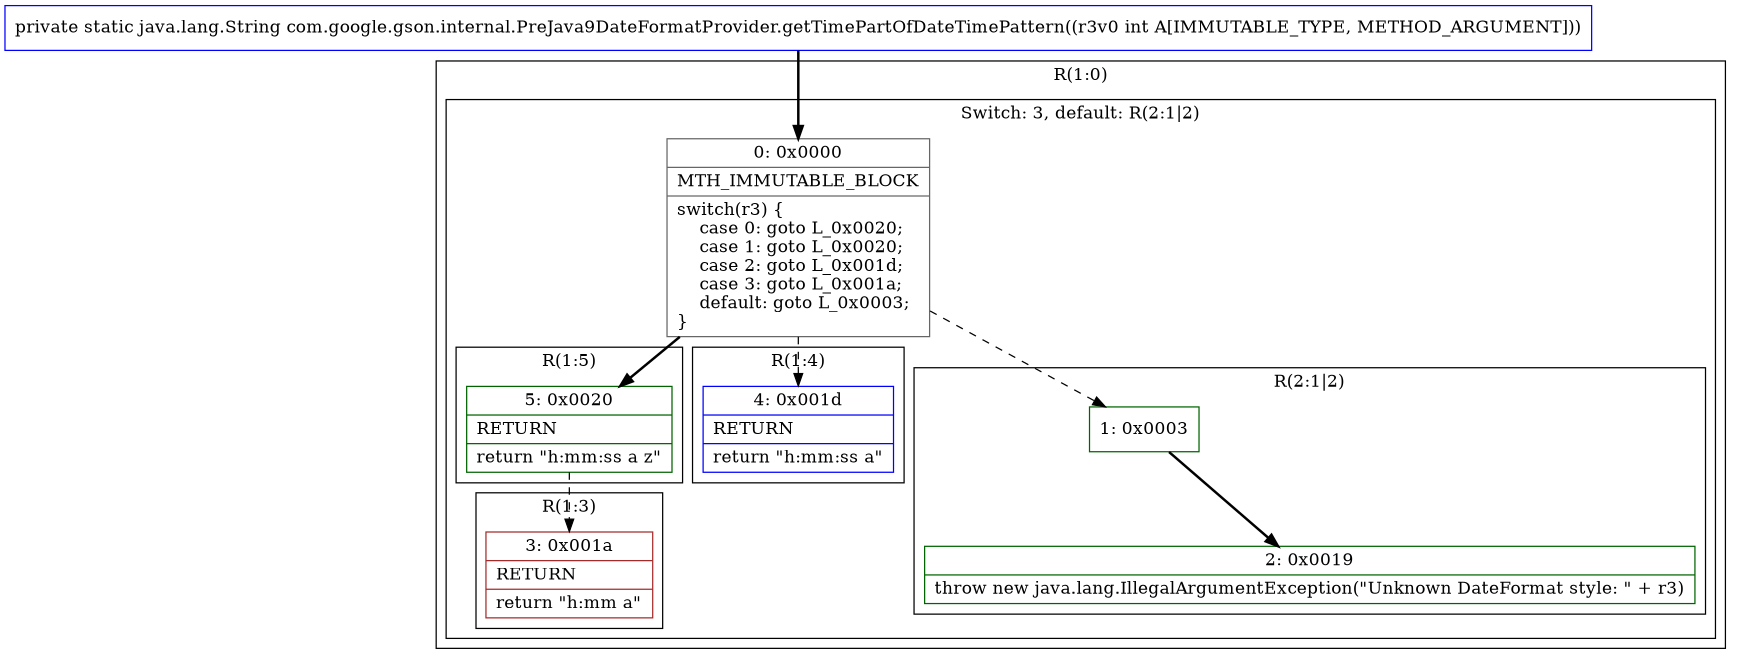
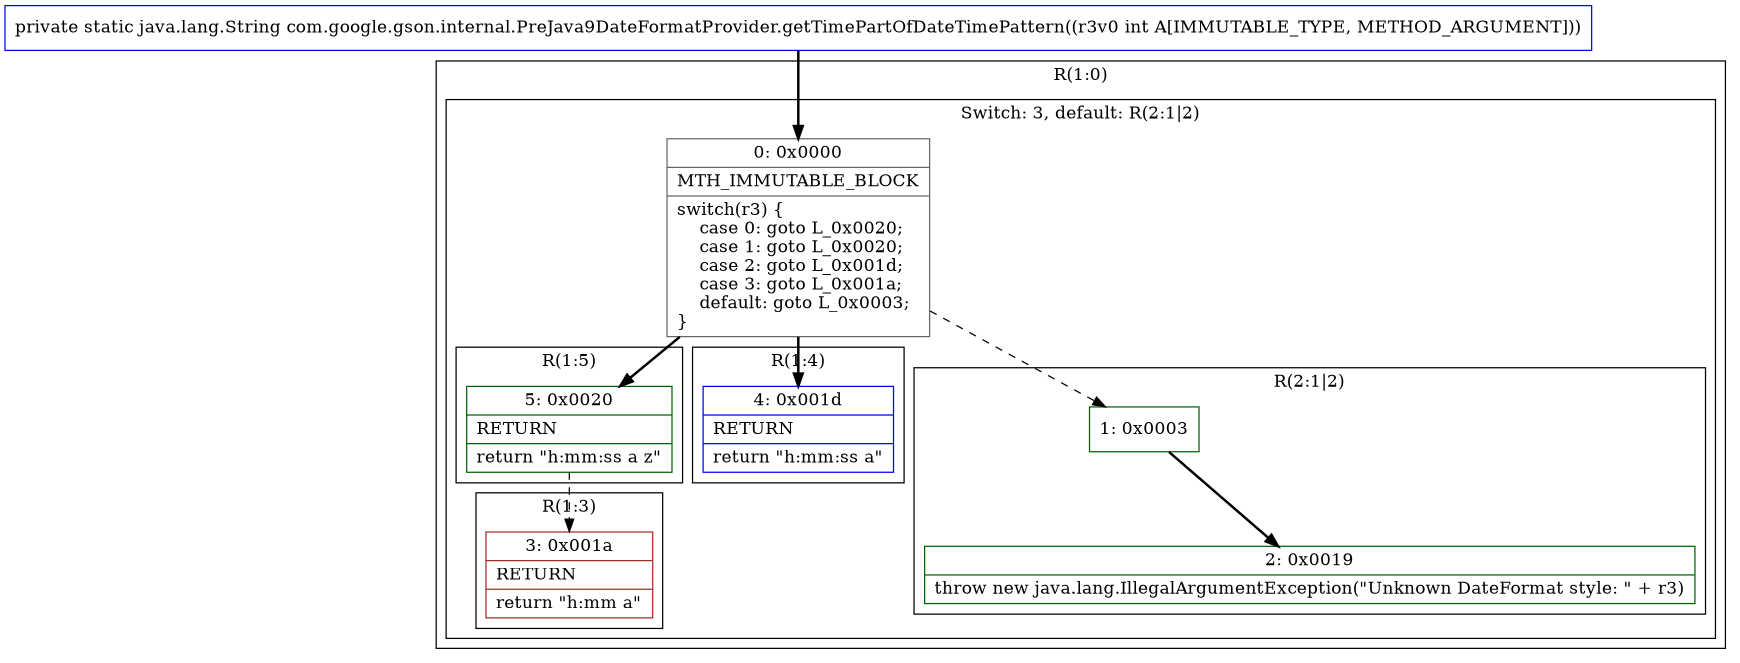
edge "0: 0x0000" -> "4: 0x001d": style dashed -> bold
